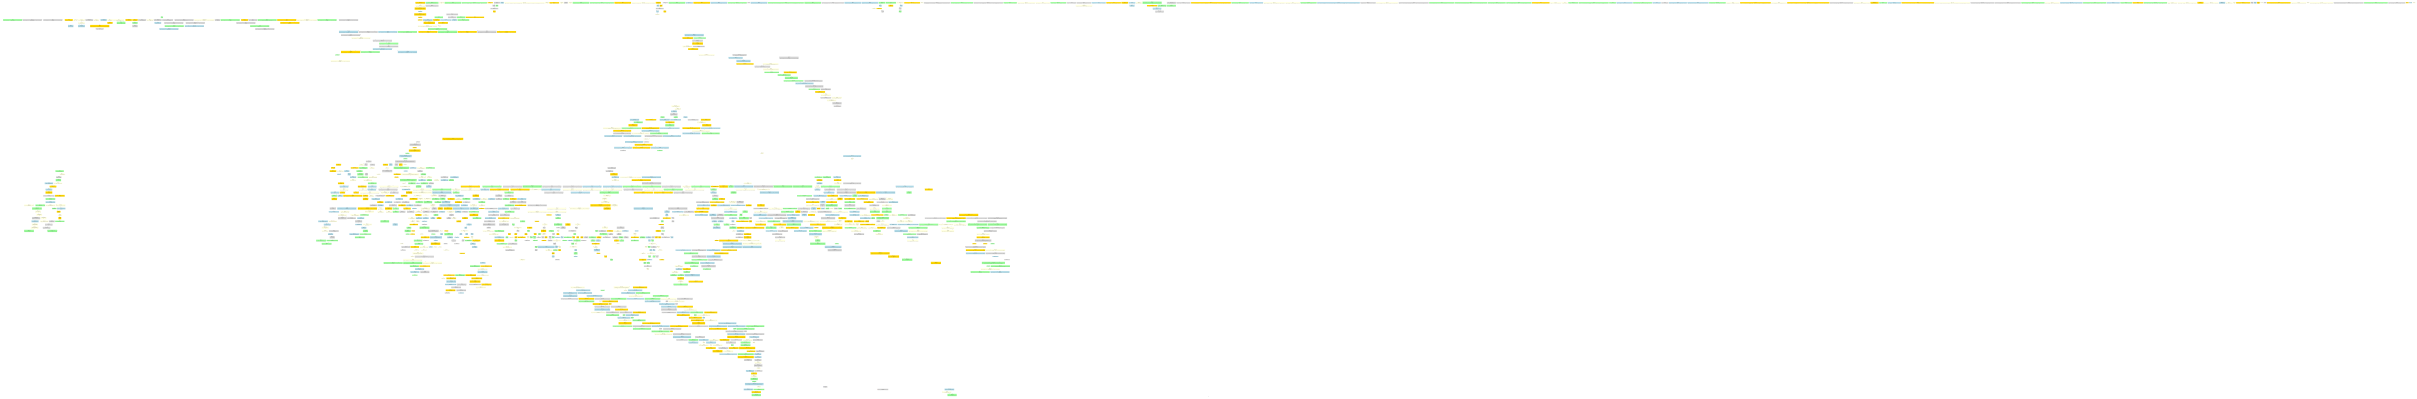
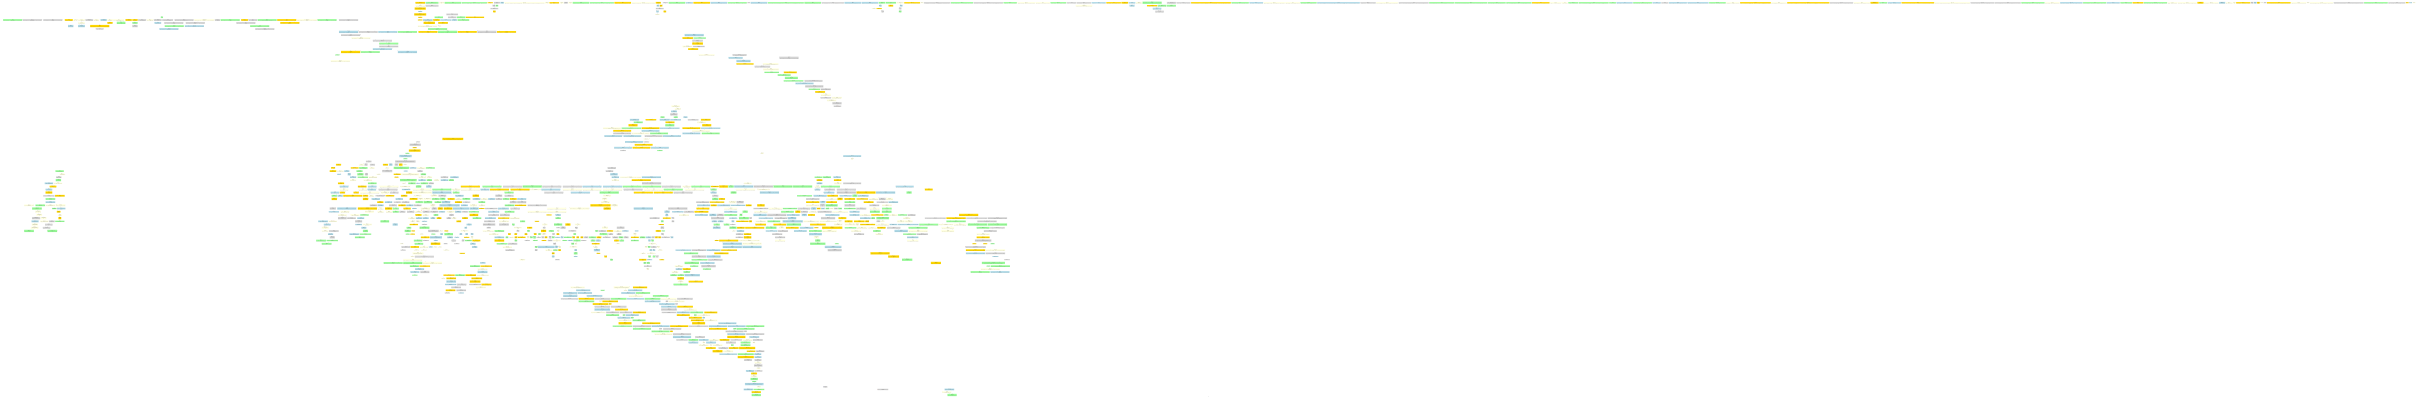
node "NodeID: 588": fillcolor gold -> lightblue
